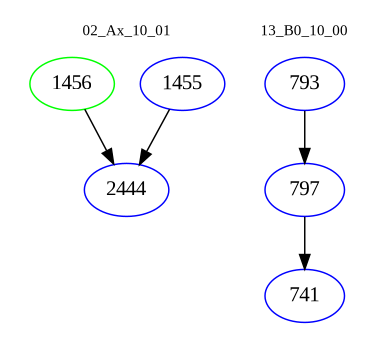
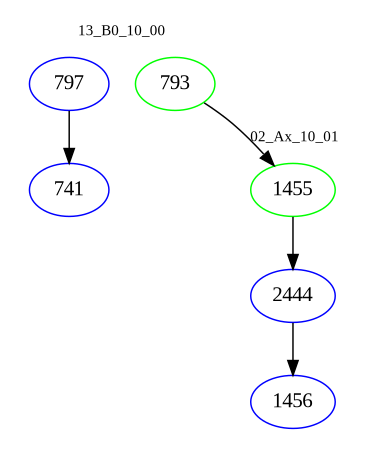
node "1456": color green -> blue
node "1455": color blue -> green
node "793": color blue -> green
edge "1456" -> "2444": reversed
edge "793" -> "797": now "793" -> "1455"
